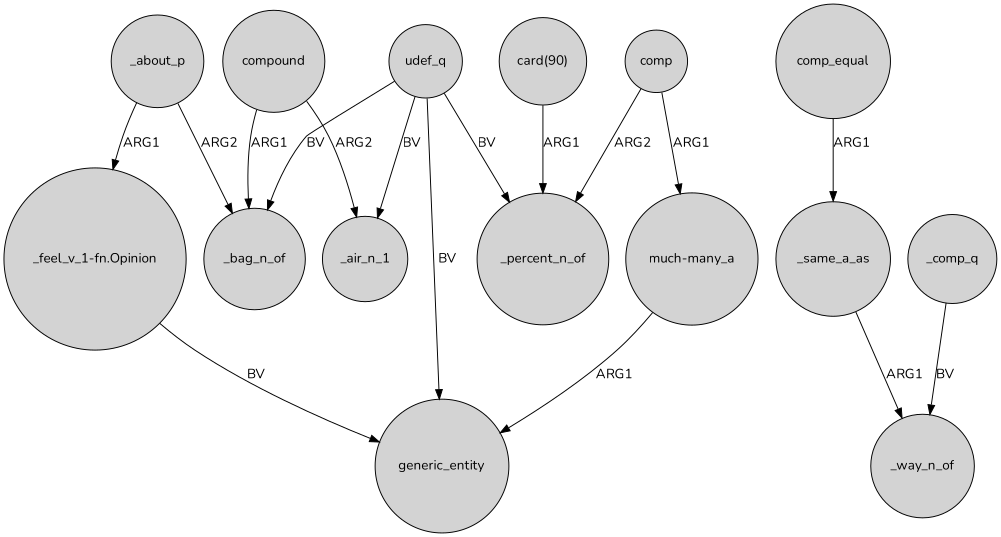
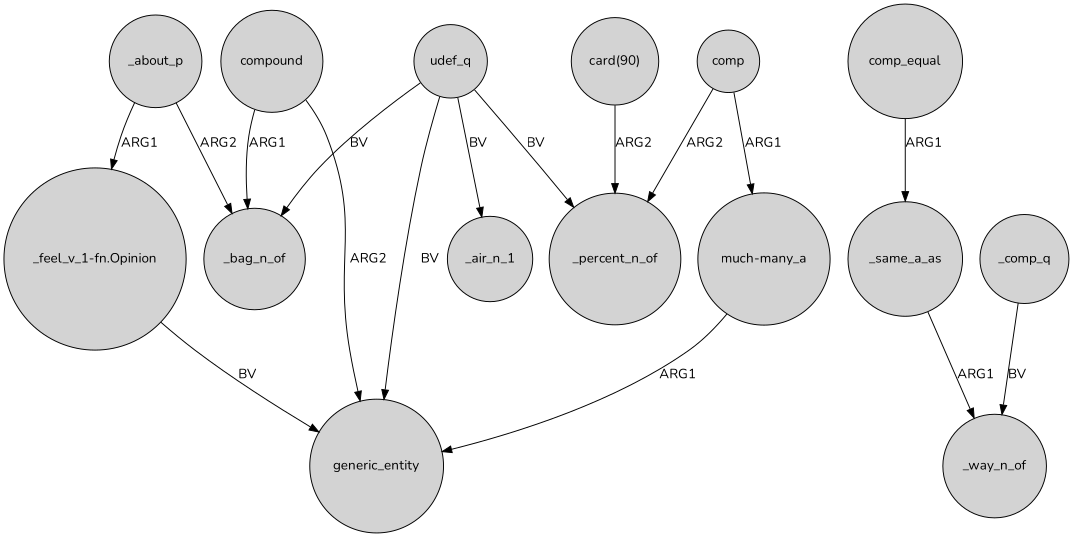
edge "card(90)" -> "_percent_n_of": label "ARG1" -> "ARG2"
edge "compound" -> "_air_n_1": now "compound" -> "generic_entity"
